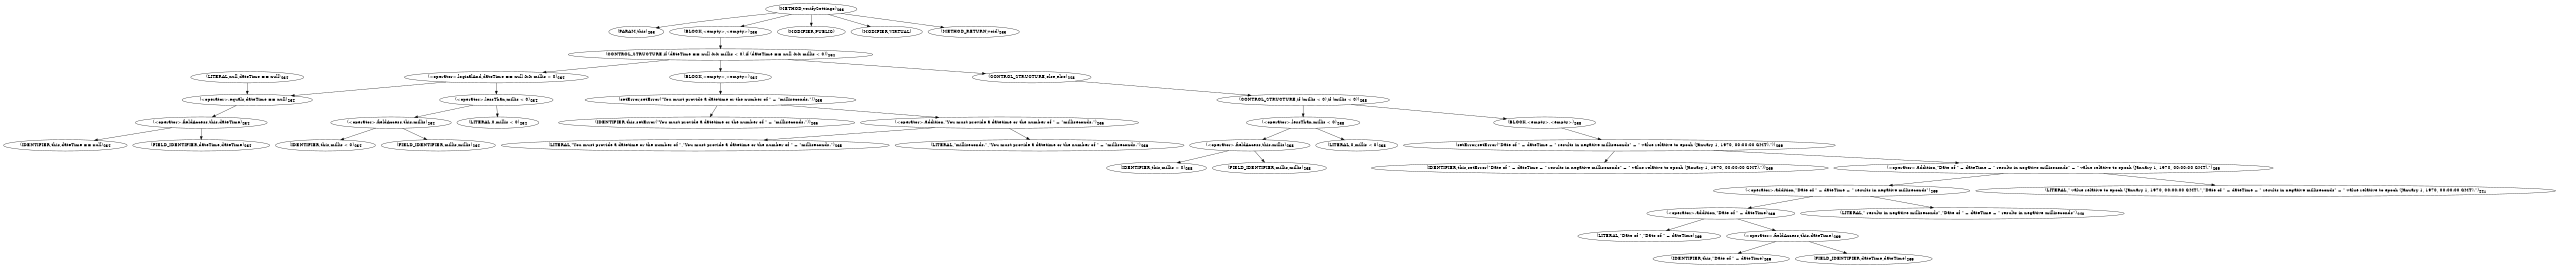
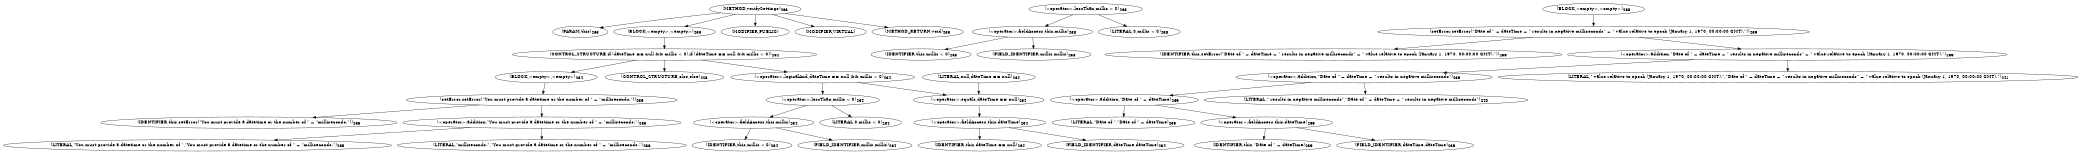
node "(CONTROL_STRUCTURE,if (millis < 0),if (millis < 0))": removed
